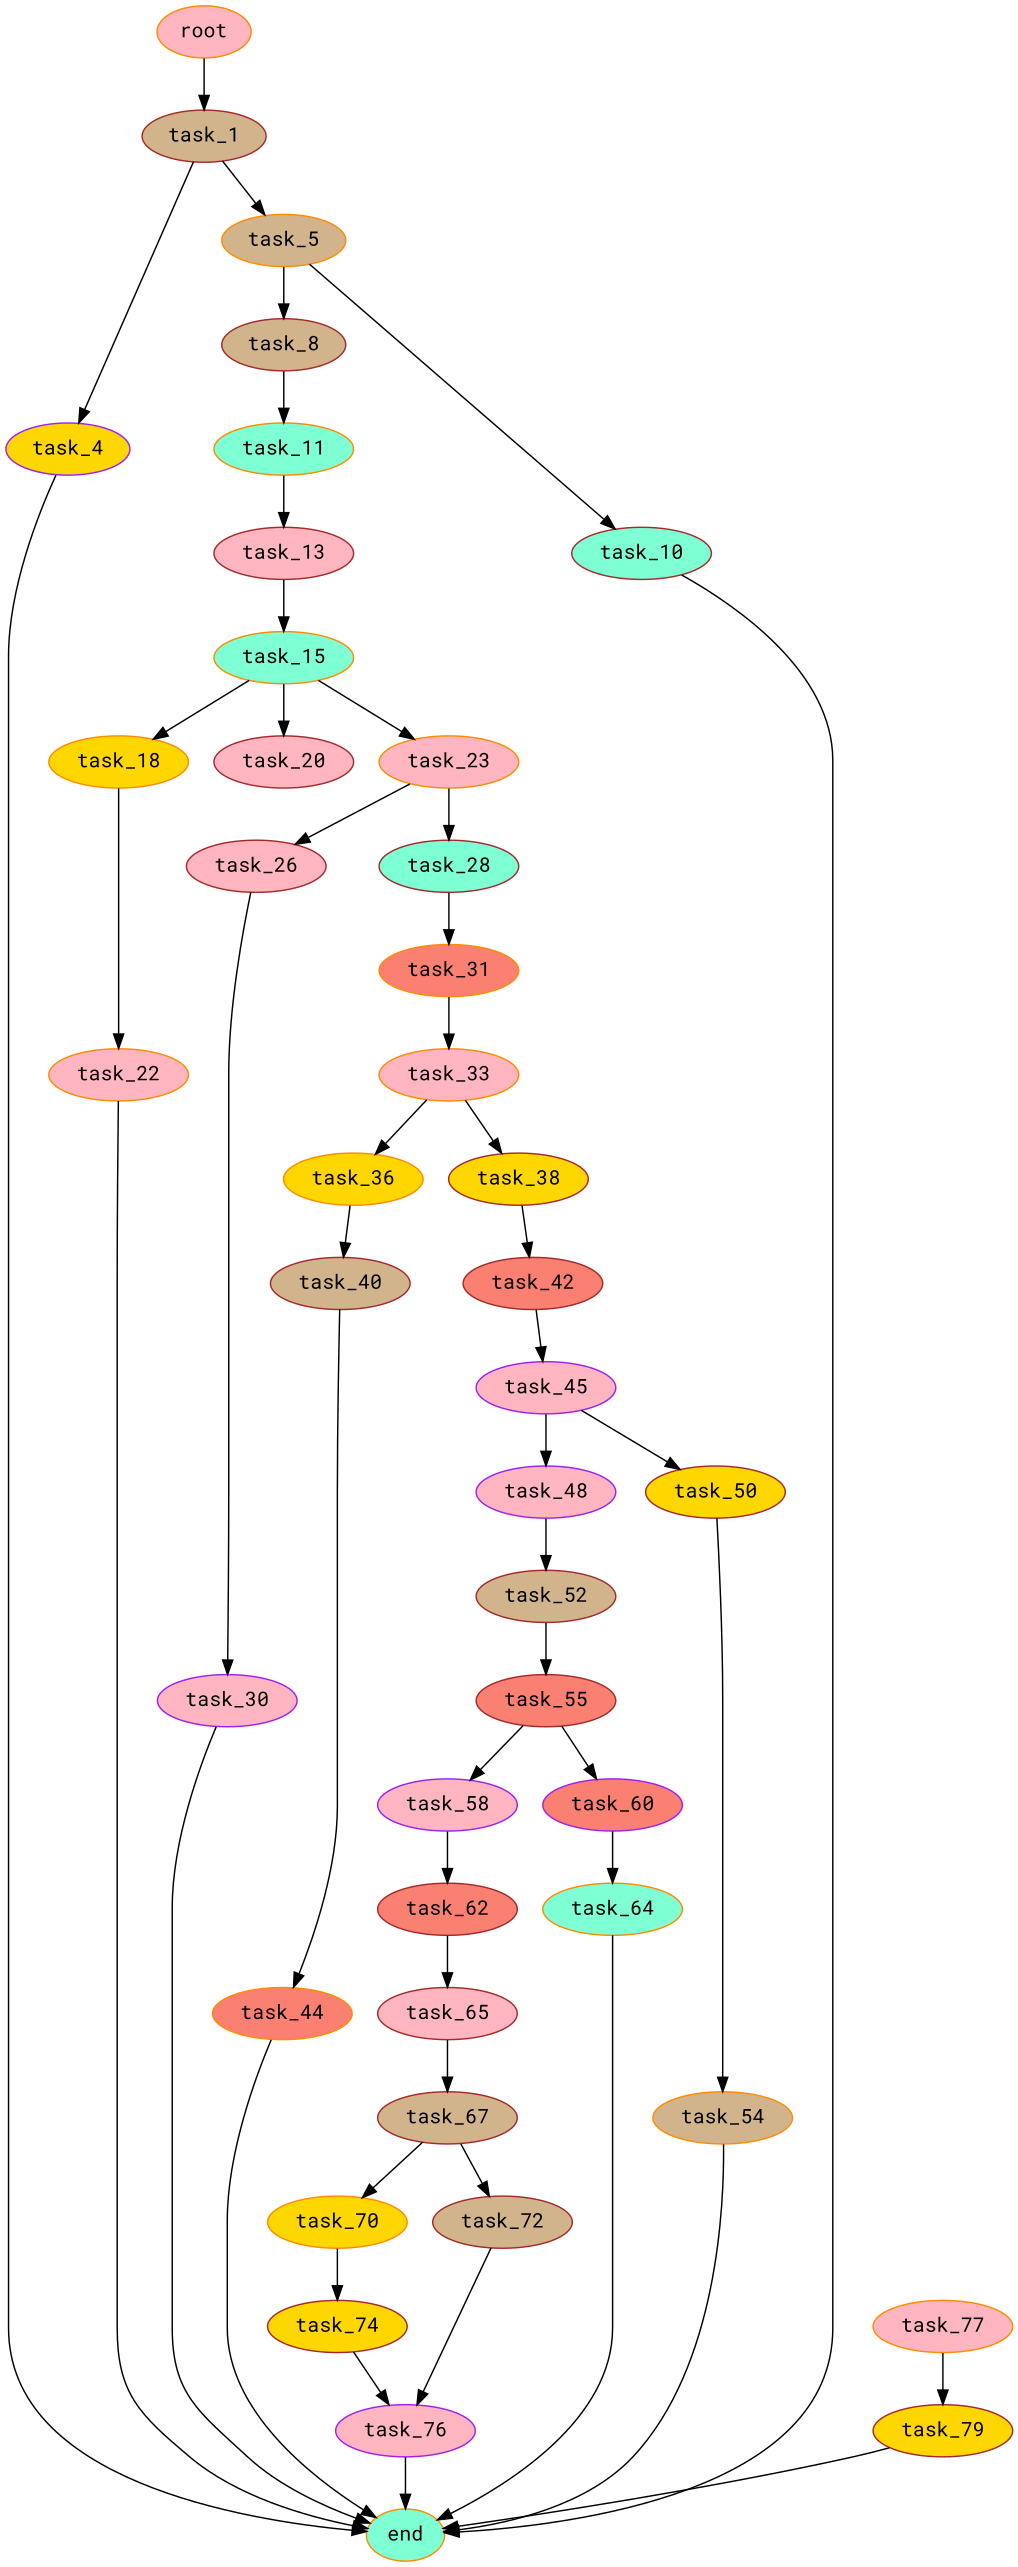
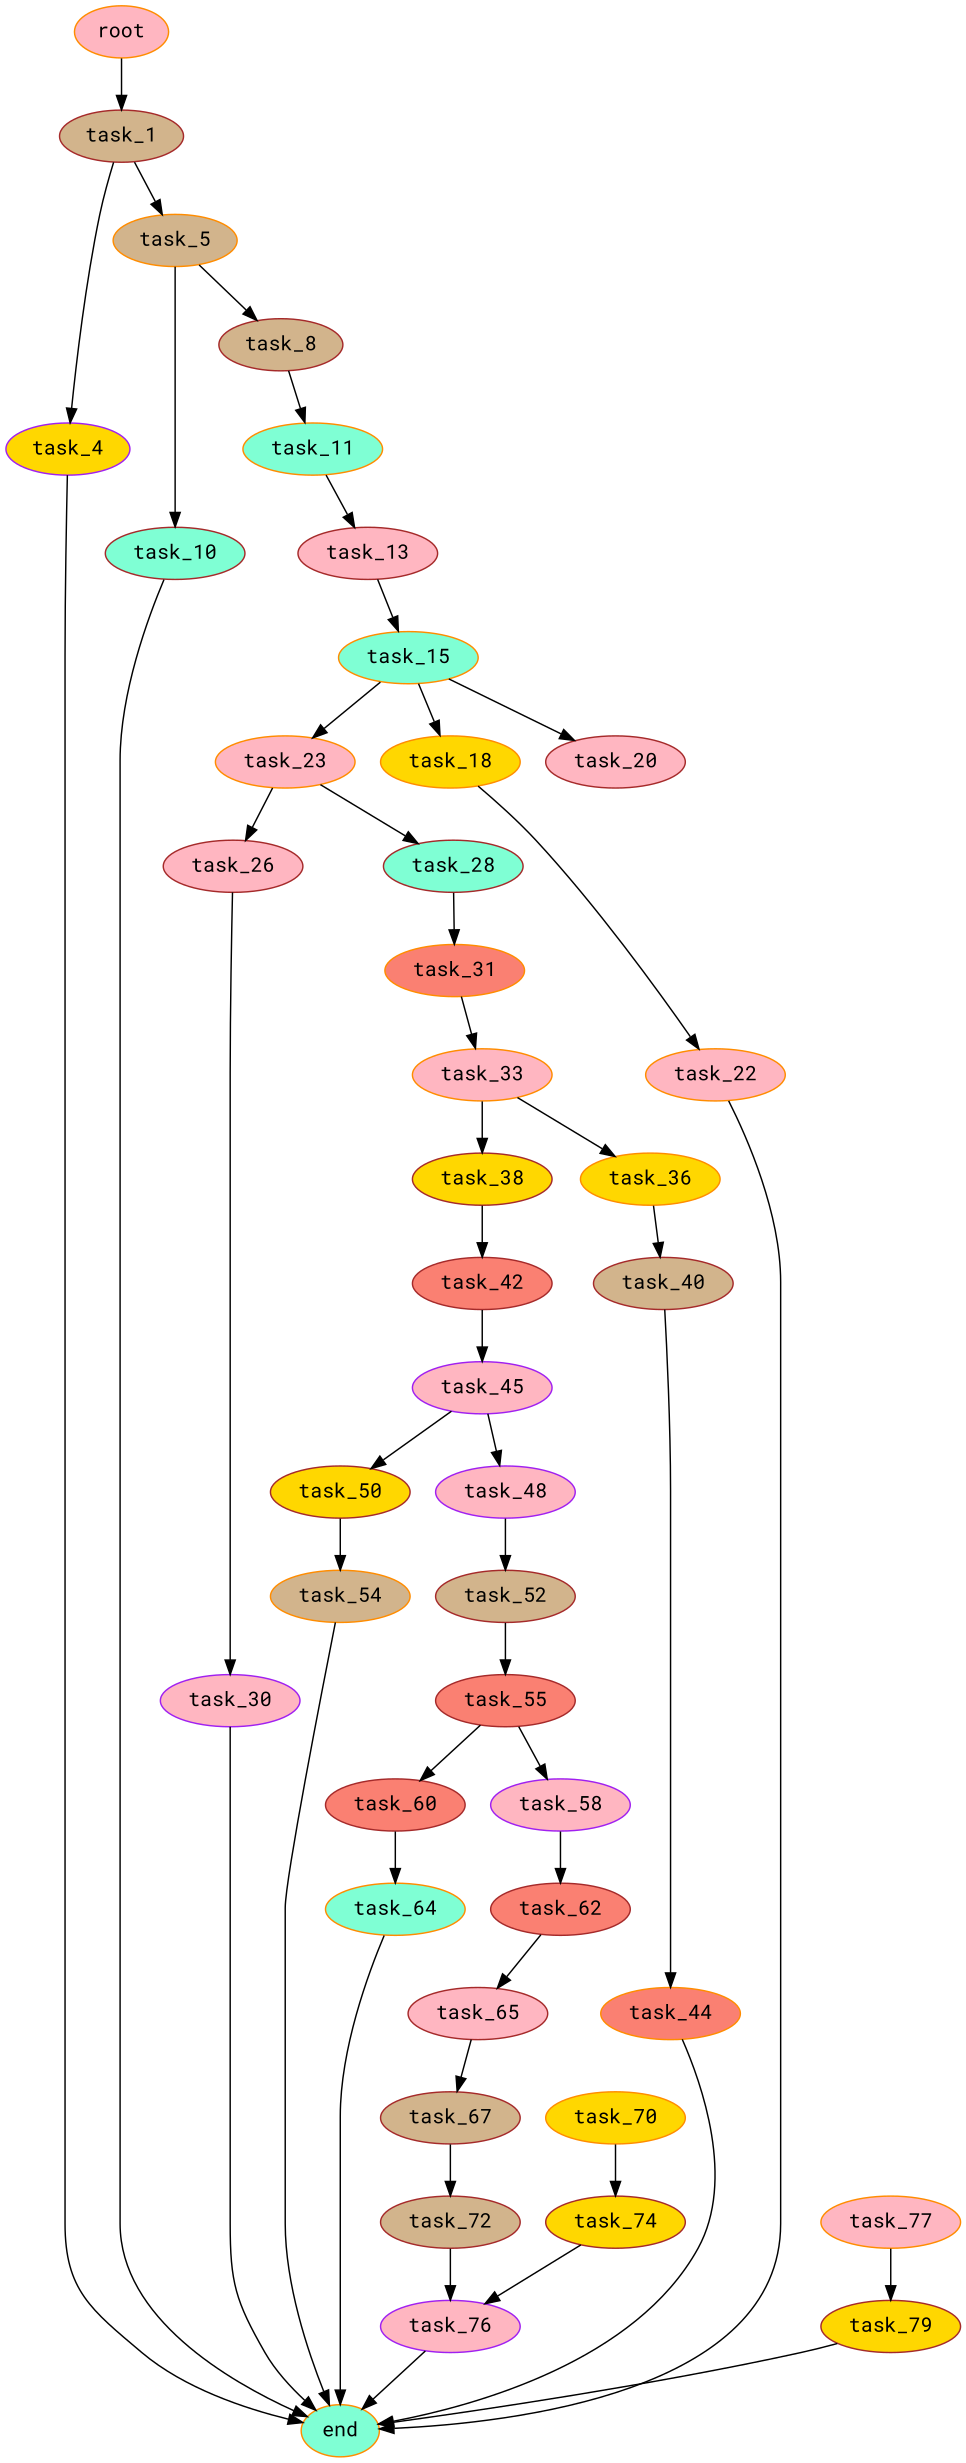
node "task_60": color purple -> brown
edge "task_67" -> "task_70": removed
